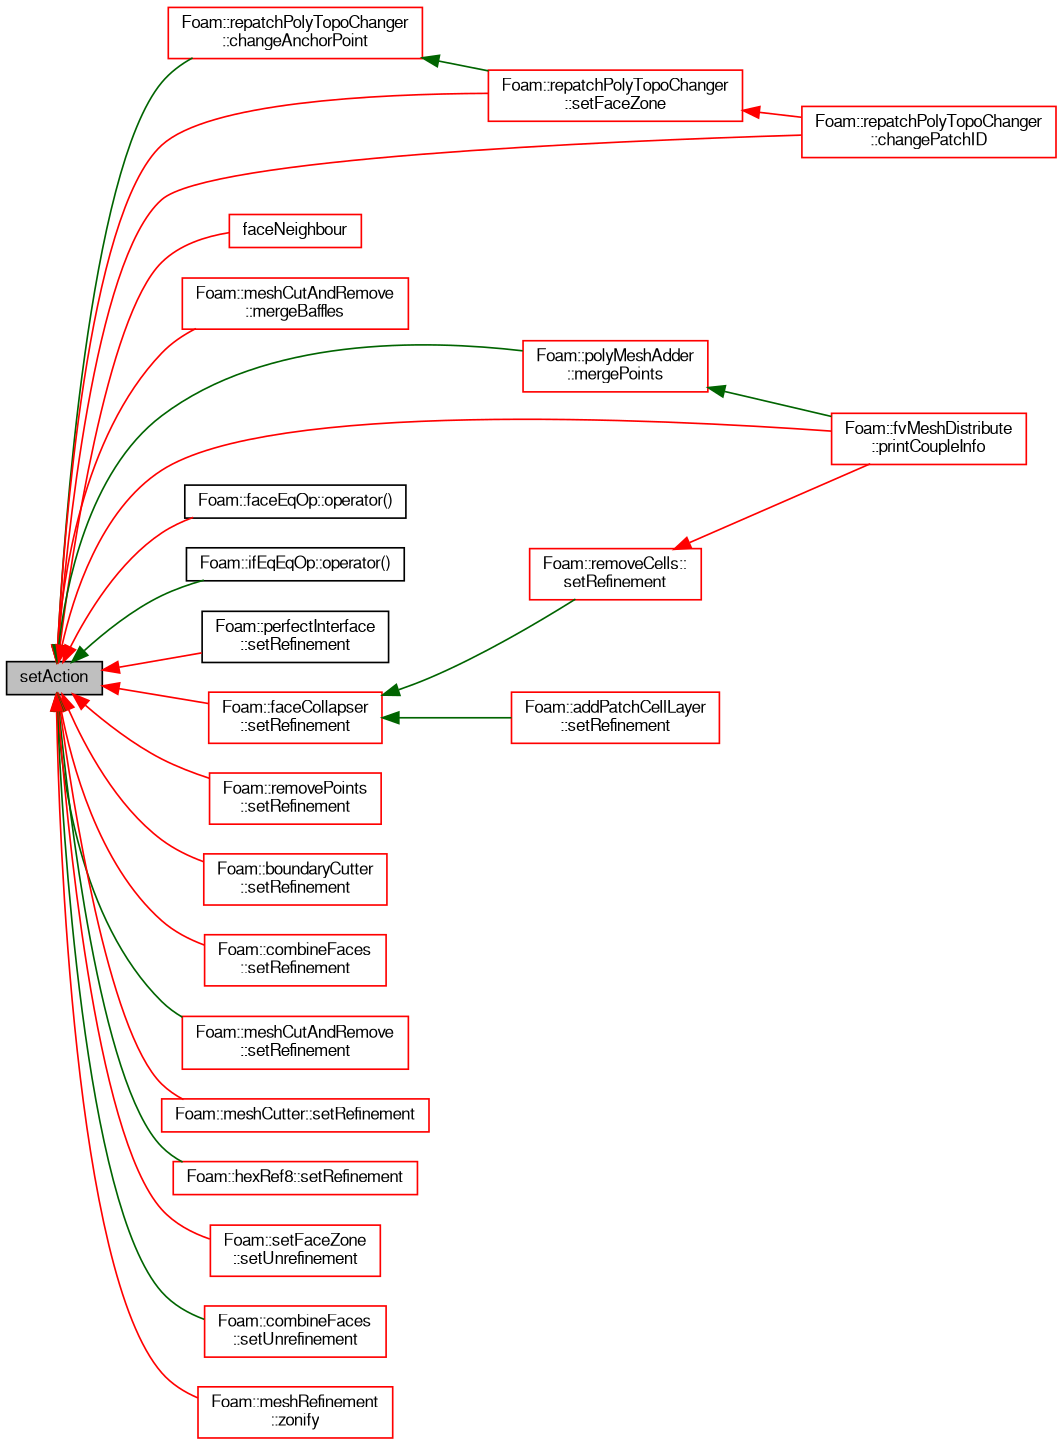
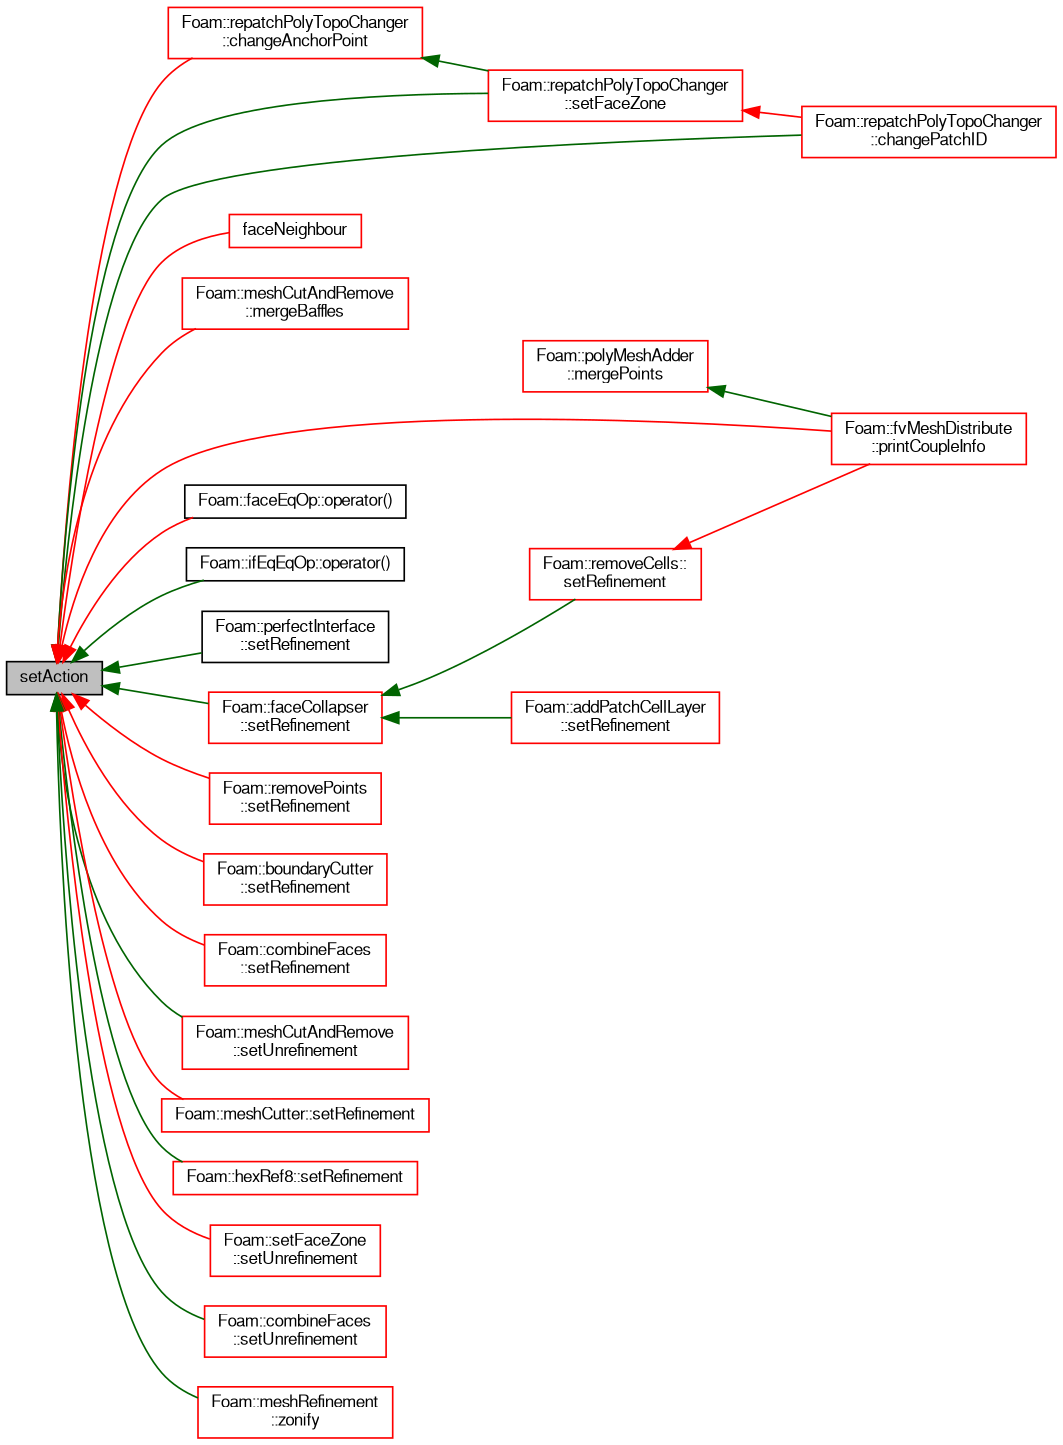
edge "Foam::repatchPolyTopoChanger ::changePatchID" -> "setAction": color red -> darkgreen
edge "Foam::repatchPolyTopoChanger ::changeAnchorPoint" -> "setAction": color darkgreen -> red
edge "Foam::repatchPolyTopoChanger ::setFaceZone" -> "setAction": color red -> darkgreen
edge "Foam::polyMeshAdder ::mergePoints" -> "setAction": removed
edge "Foam::perfectInterface ::setRefinement" -> "setAction": color red -> darkgreen
edge "Foam::faceCollapser ::setRefinement" -> "setAction": color red -> darkgreen
node "Foam::meshCutAndRemove ::setRefinement": label "Foam::meshCutAndRemove ::setRefinement" -> "Foam::meshCutAndRemove ::setUnrefinement"
edge "Foam::meshRefinement ::zonify" -> "setAction": color red -> darkgreen
